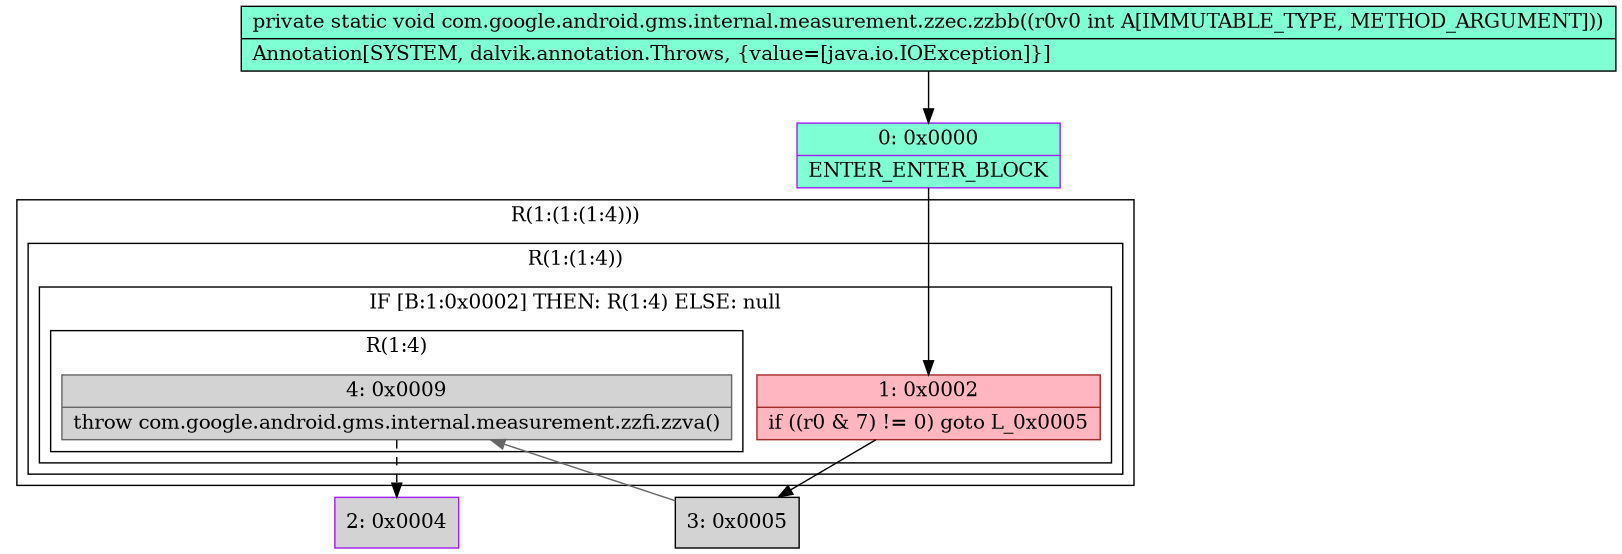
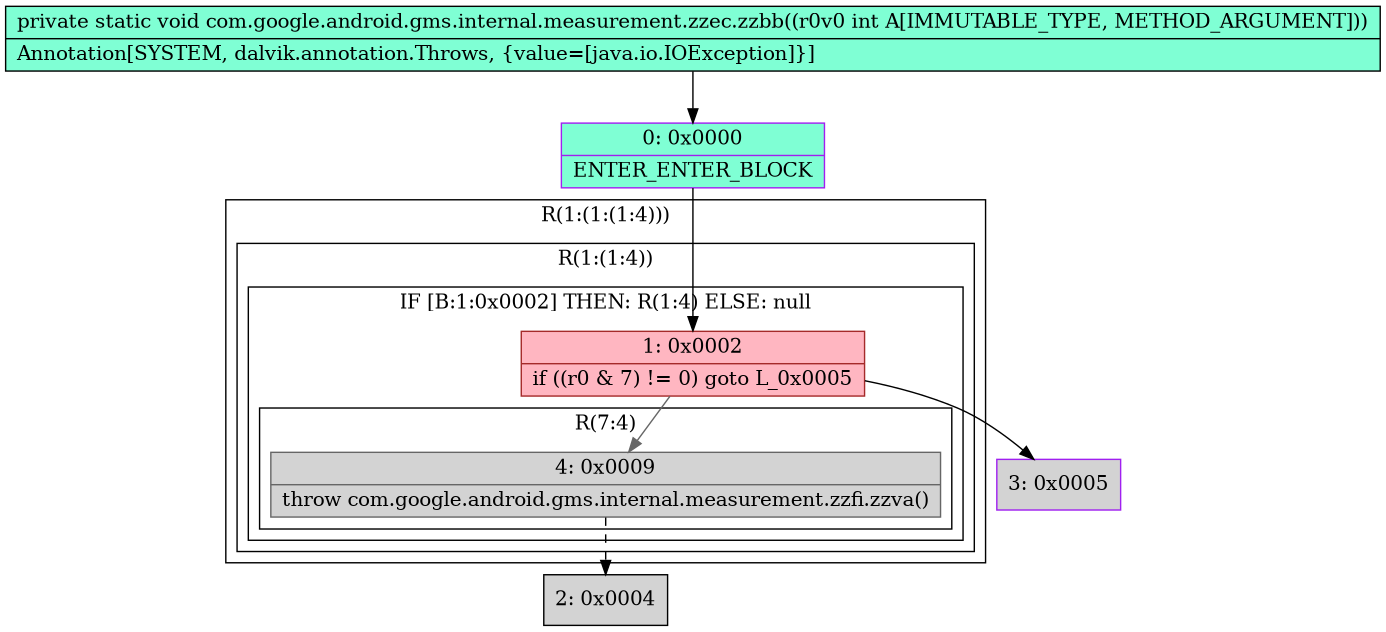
cluster "R(1:4)": label "R(1:4)" -> "R(7:4)"
edge "3: 0x0005" -> "4: 0x0009": now "1: 0x0002" -> "4: 0x0009"
node "2: 0x0004": color purple -> black
node "3: 0x0005": color black -> purple
